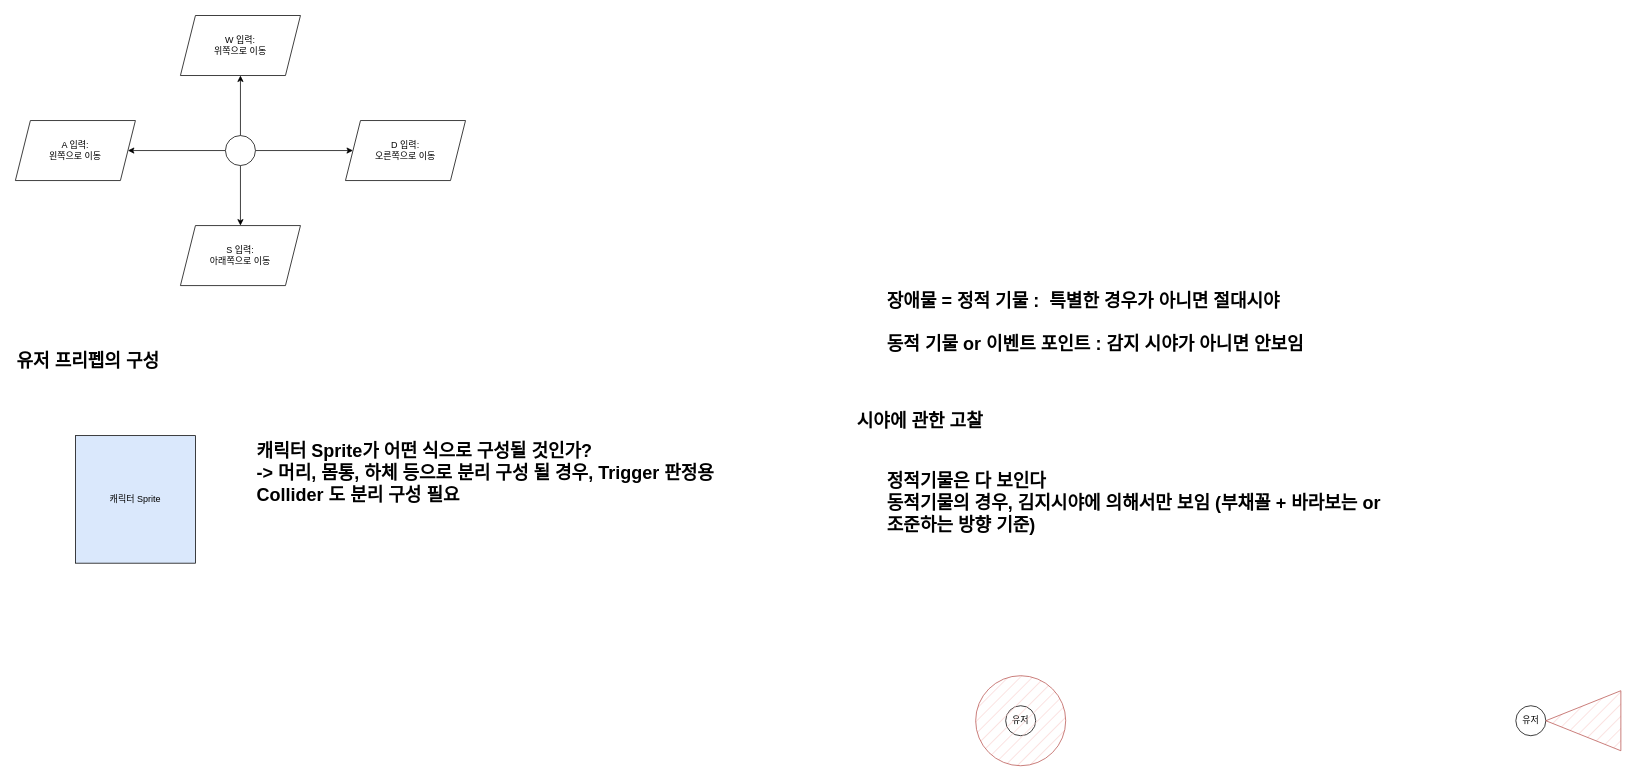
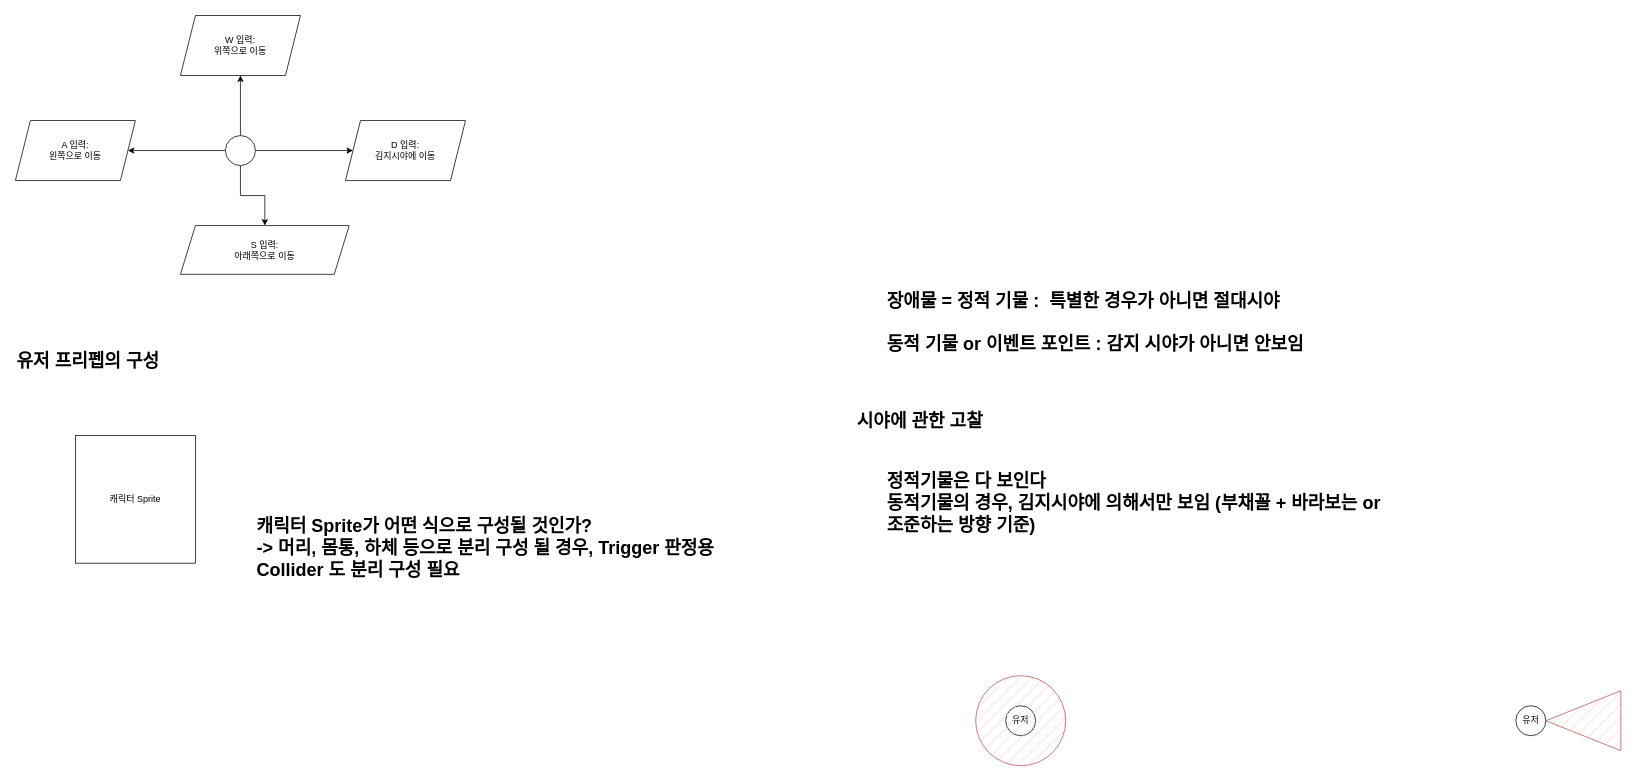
node "D 입력: 오른쪽으로 이동": label "D 입력: 오른쪽으로 이동" -> "D 입력: 김지시야에 이동"
node "S 입력: 아래쪽으로 이동": size 120x60 -> 169x49
node "캐릭터 Sprite가 어떤 식으로 구성될 것인가? -> 머리, 몸통, 하체 등으로 분리 구성 될 경우, Trigger 판정용 Collider 도 분리 구성 필요": moved (510, 480) -> (510, 555)
node "캐릭터 Sprite": fillcolor #dae8fc -> #ffffff
